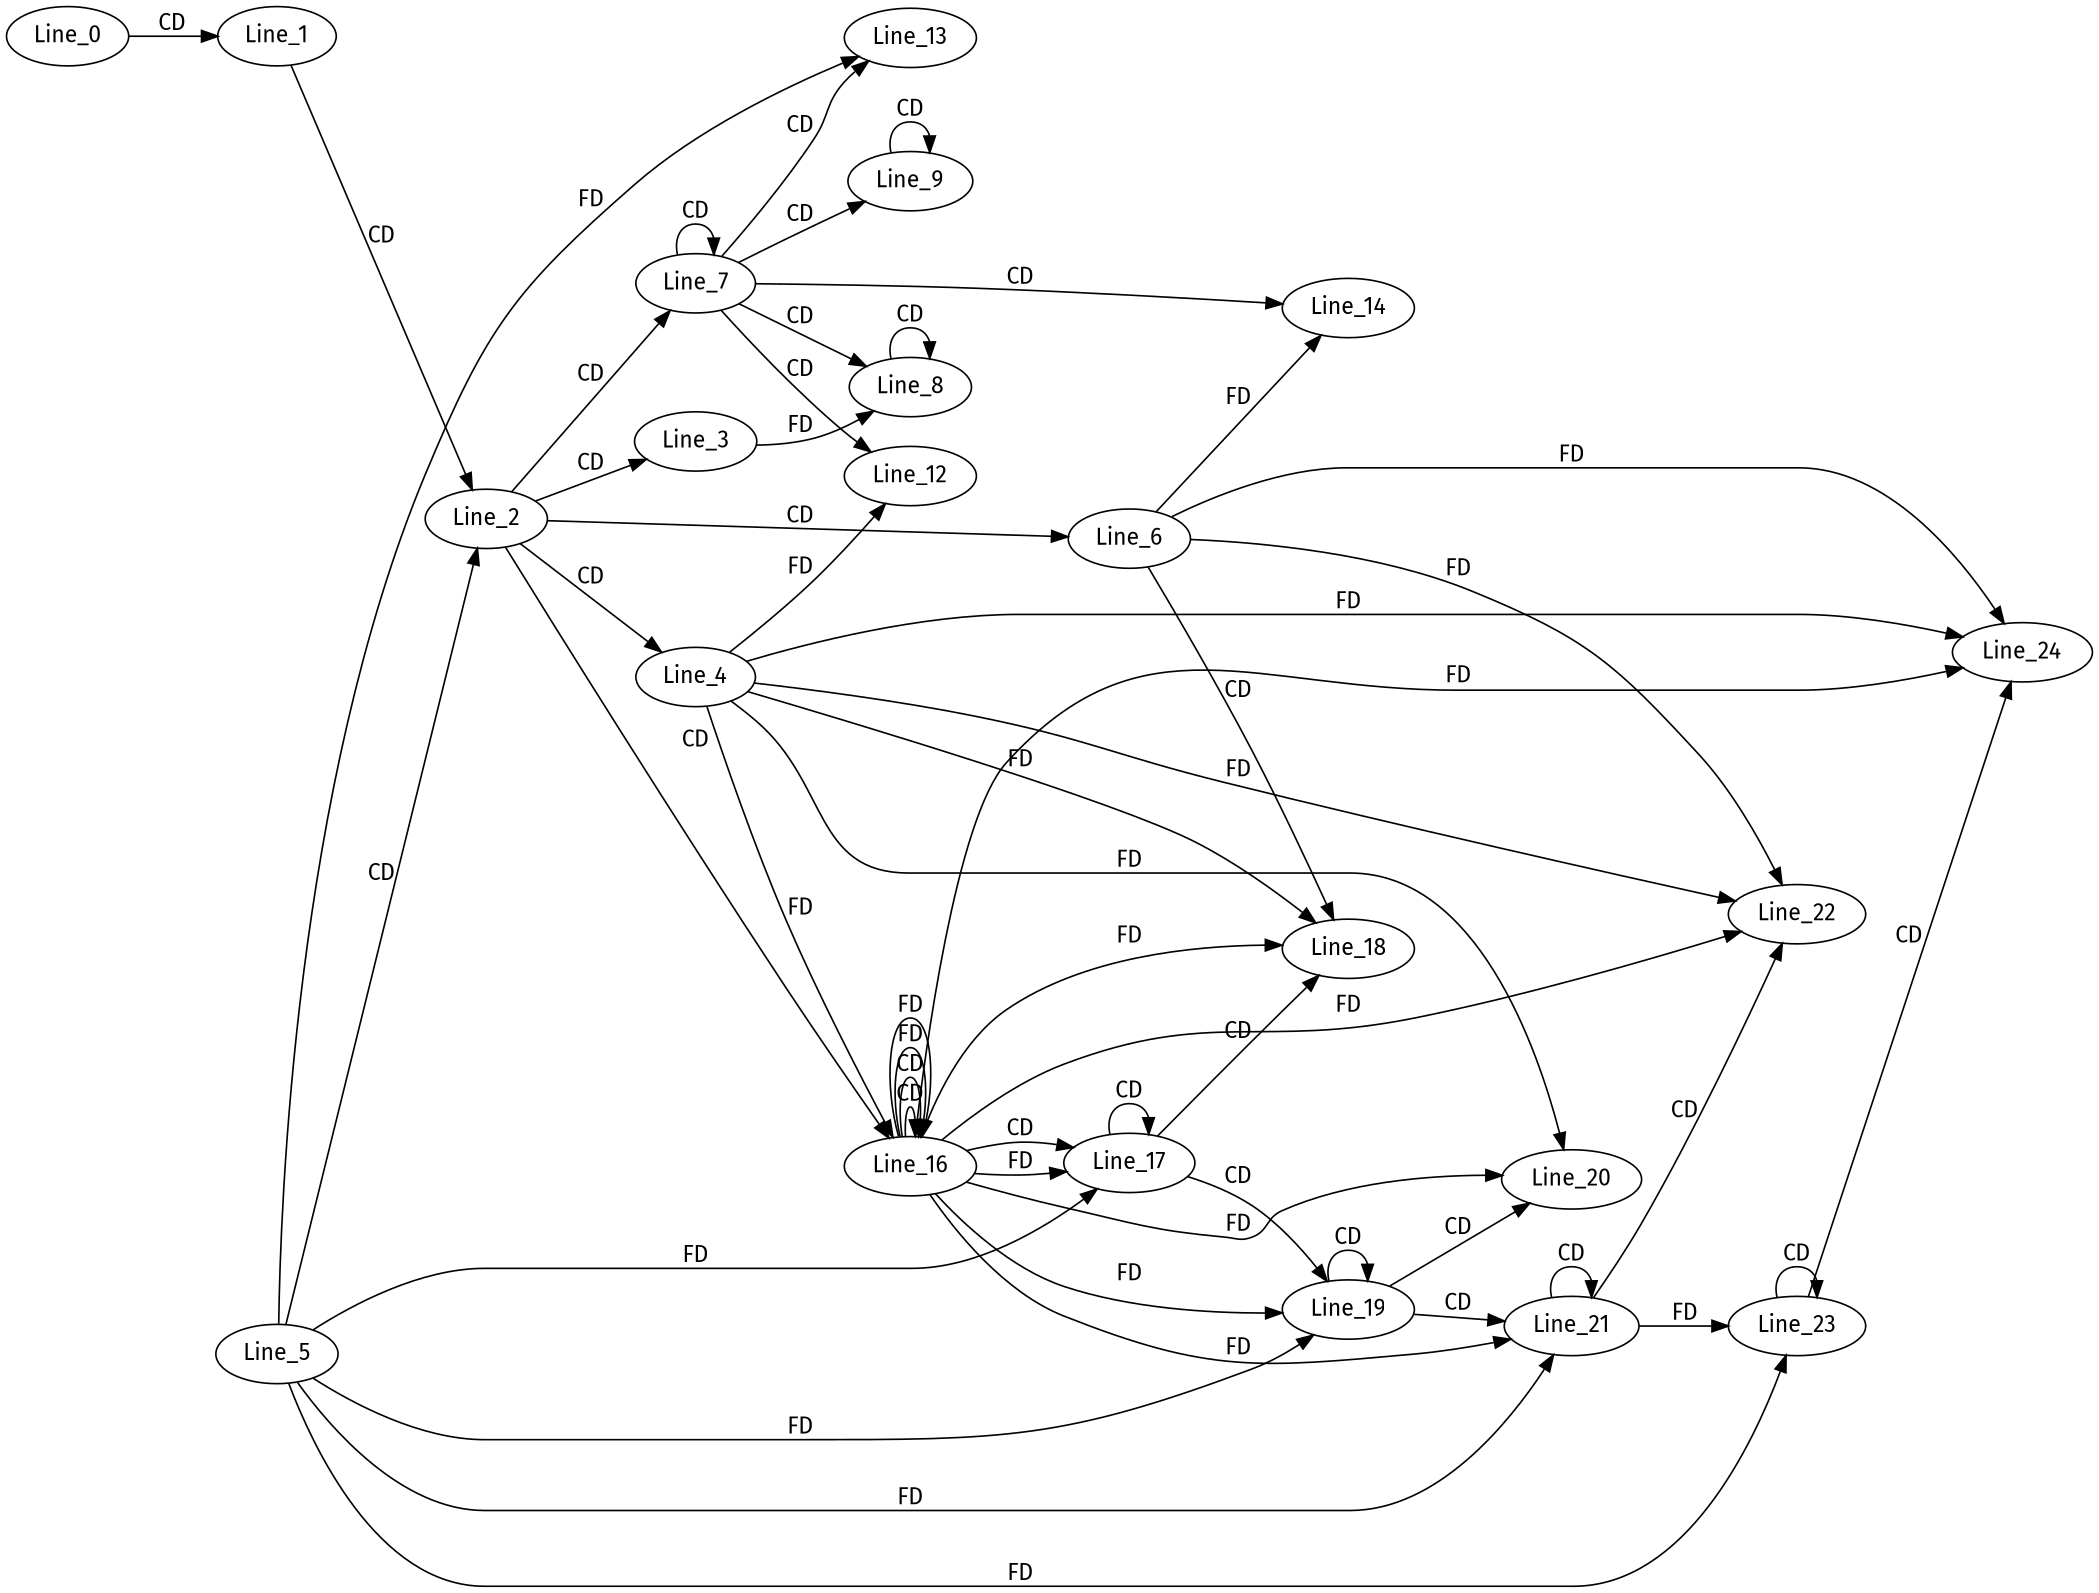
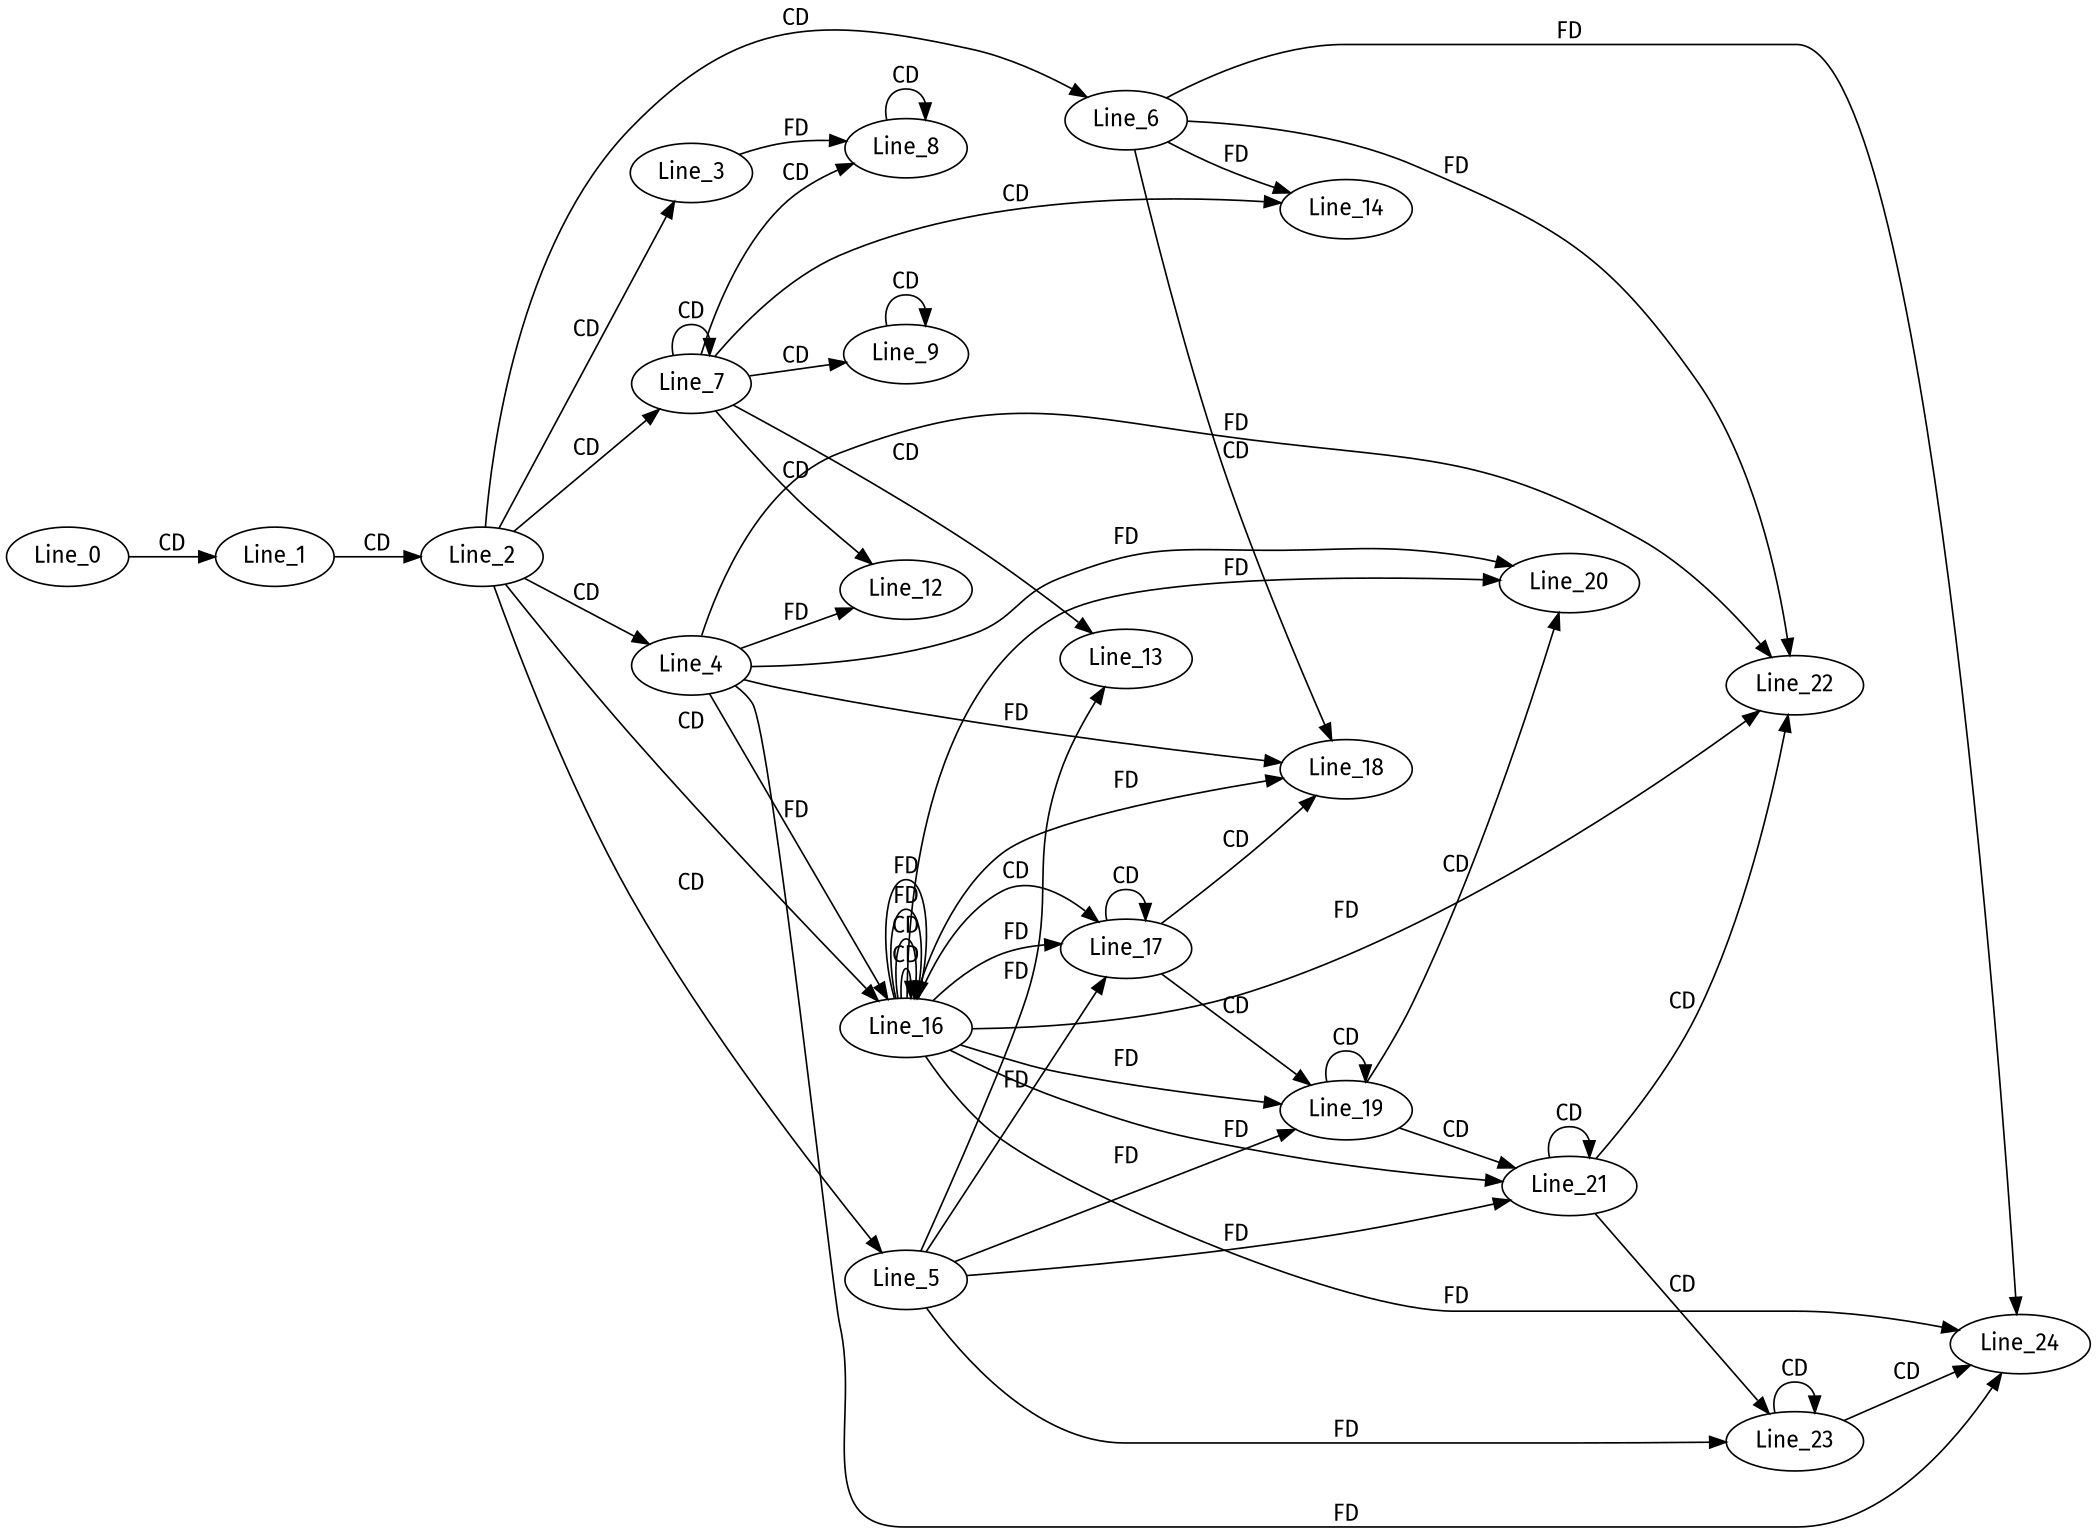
edge "Line_5" -> "Line_2": reversed
edge "Line_21" -> "Line_23": label "FD" -> "CD"
